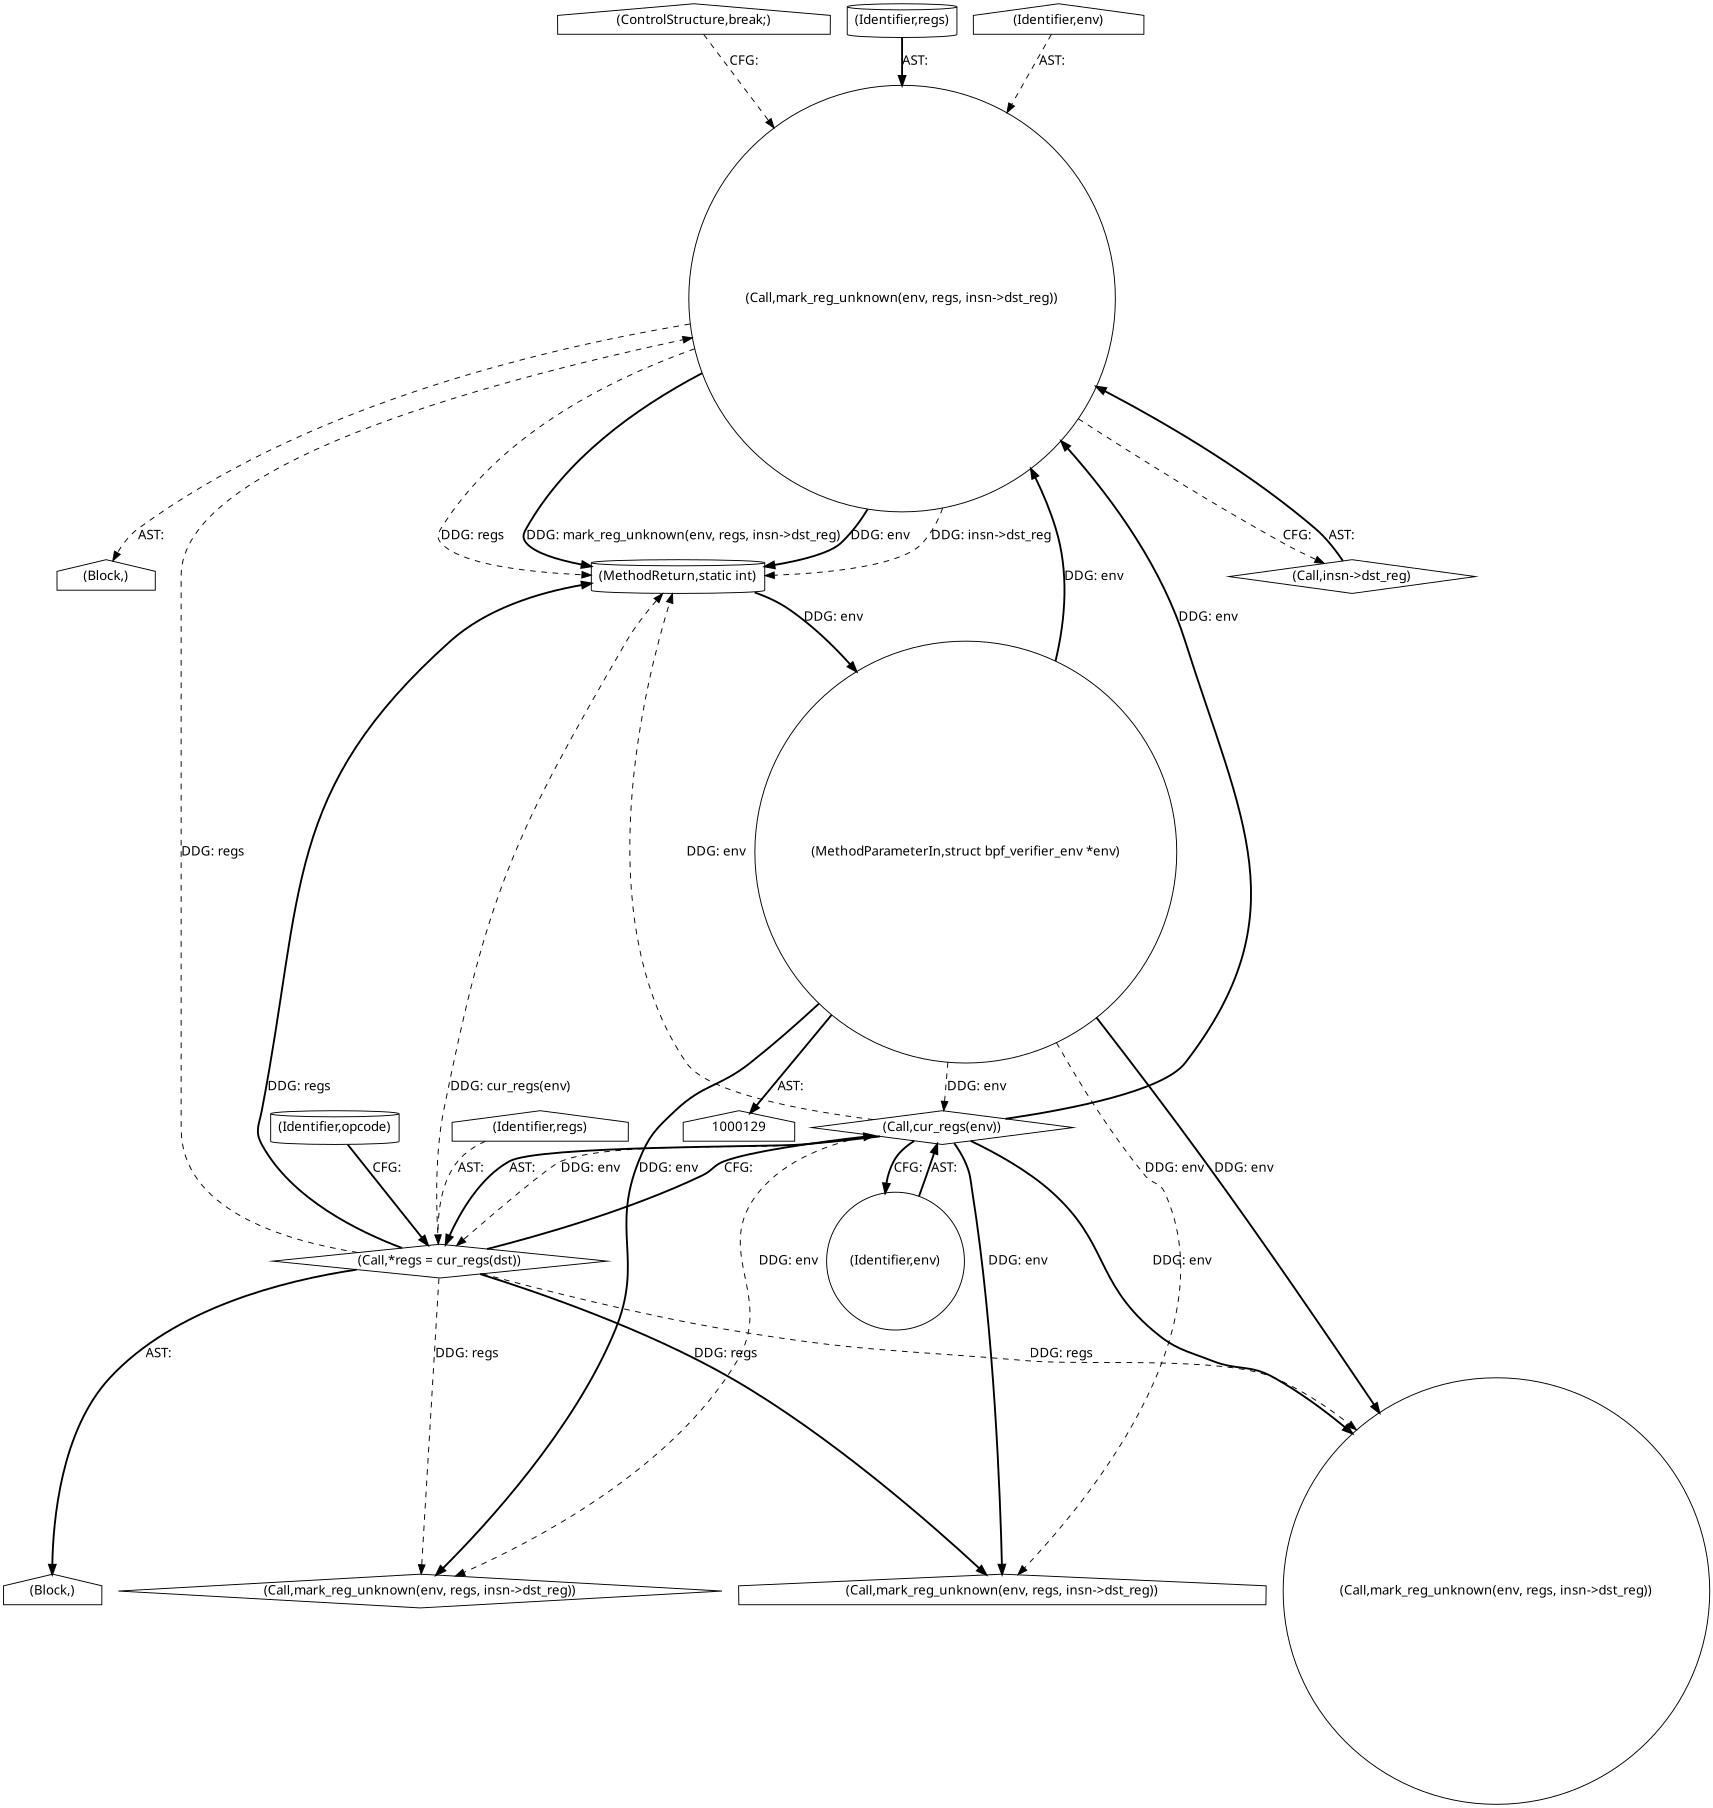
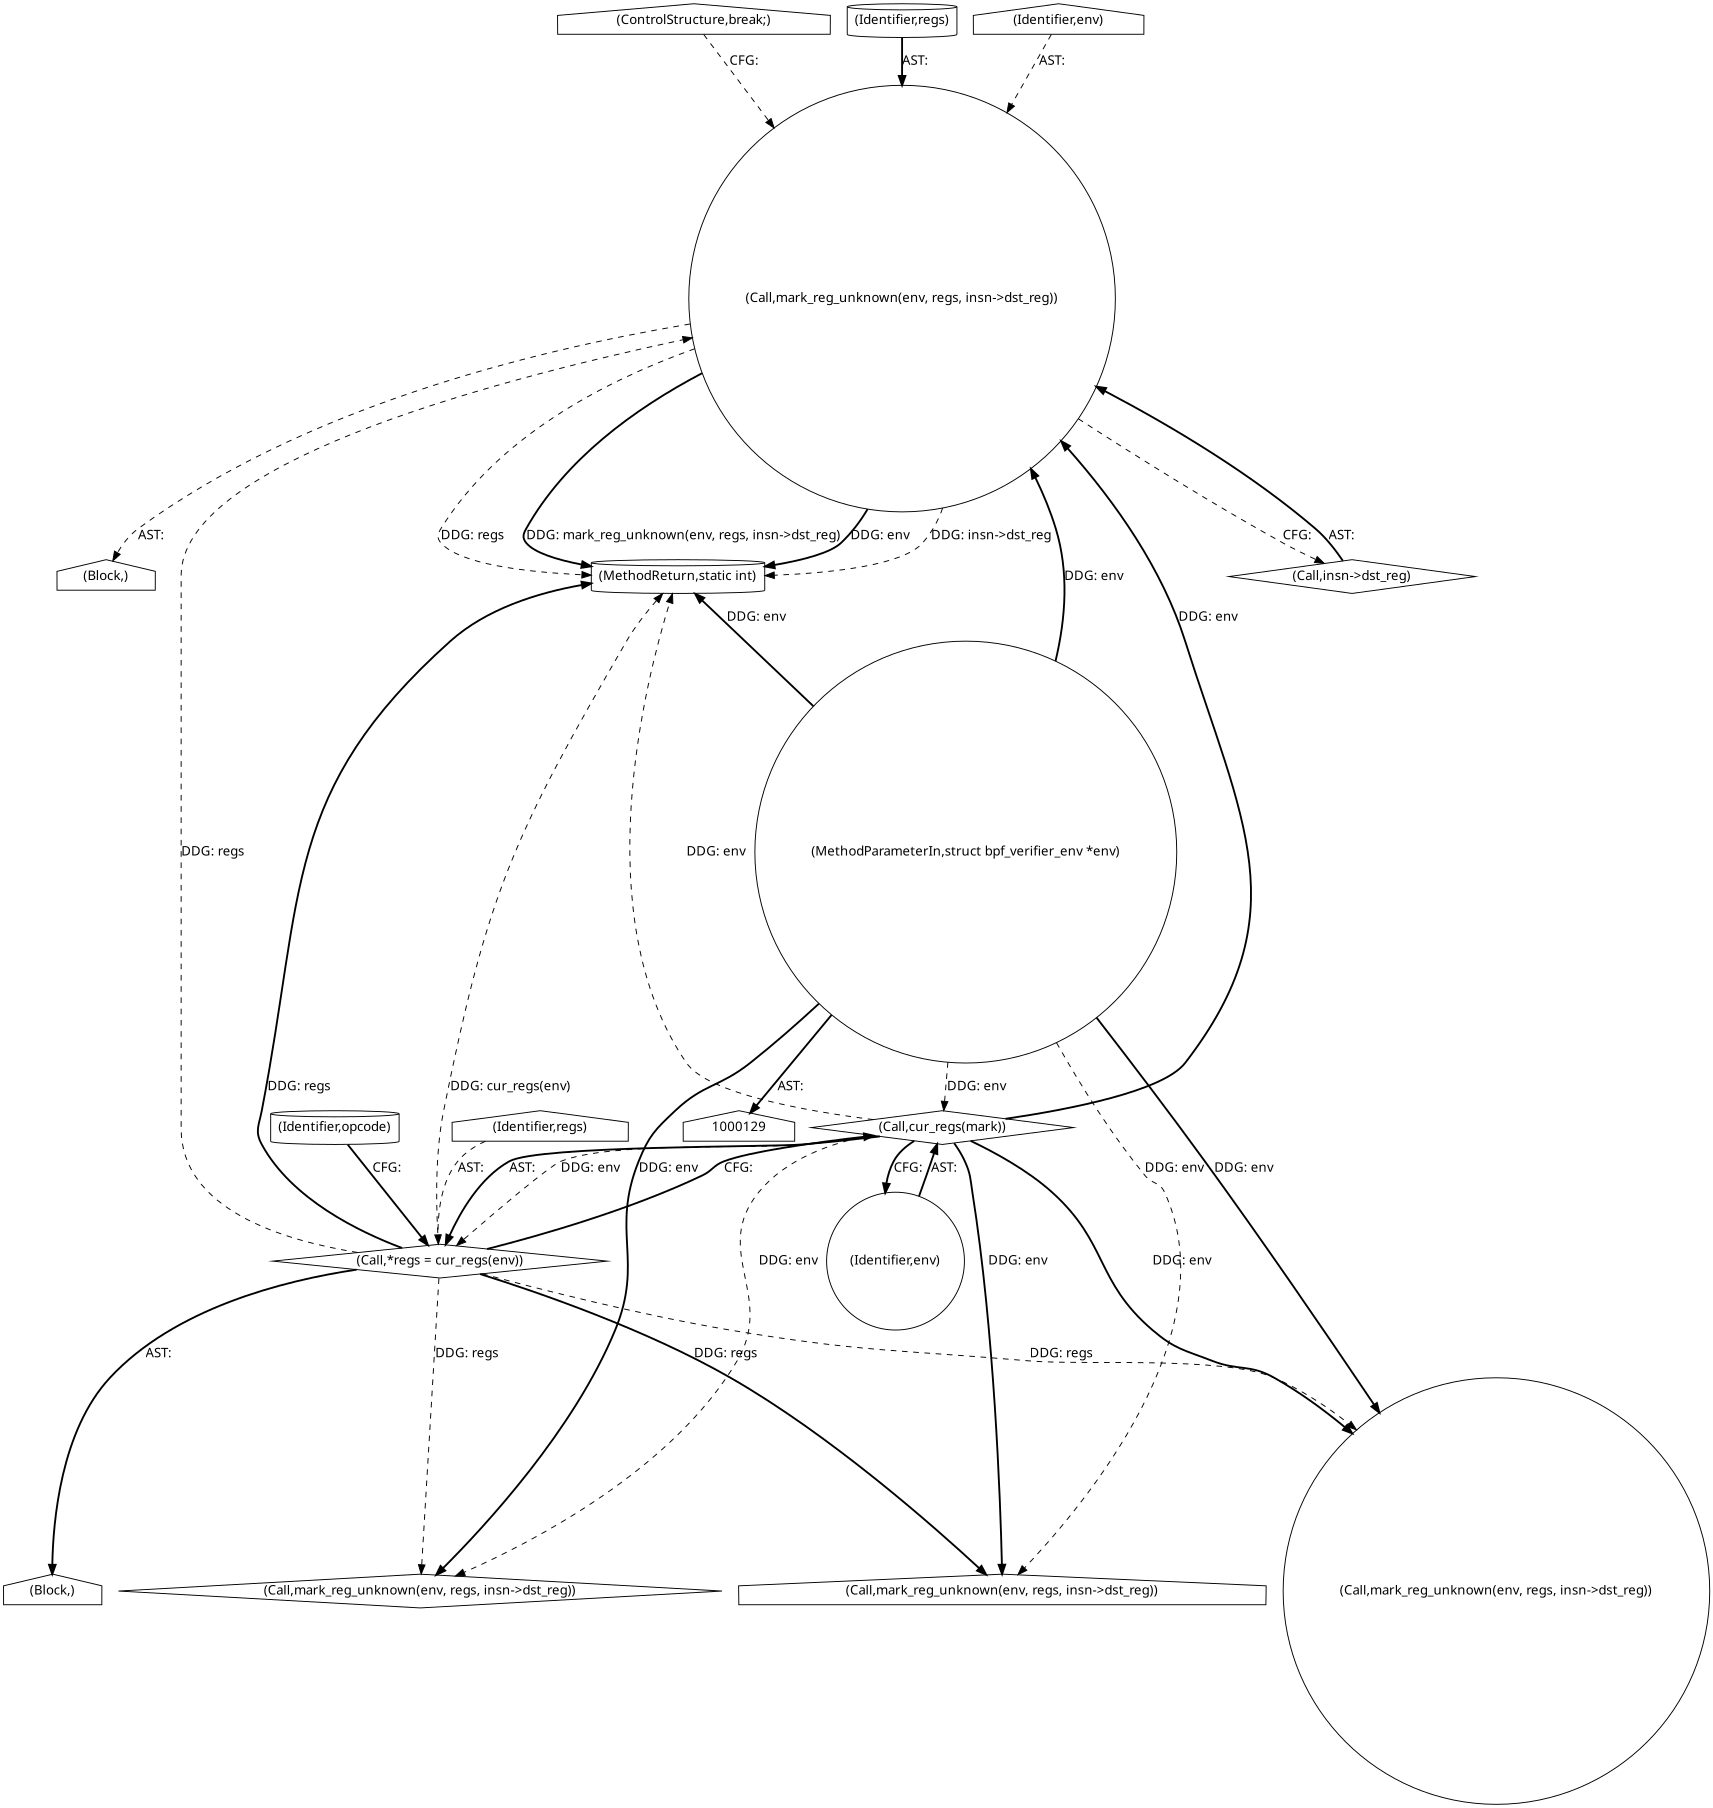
edge "(MethodReturn,static int)" -> "(MethodParameterIn,struct bpf_verifier_env *env)": reversed
node "(Call,cur_regs(env))": label "(Call,cur_regs(env))" -> "(Call,cur_regs(mark))"
node "(Call,*regs = cur_regs(dst))": label "(Call,*regs = cur_regs(dst))" -> "(Call,*regs = cur_regs(env))"
